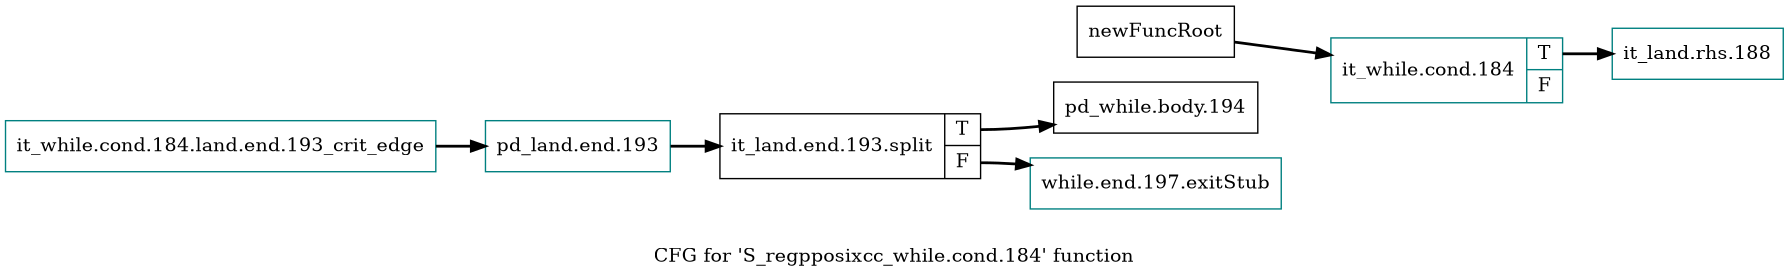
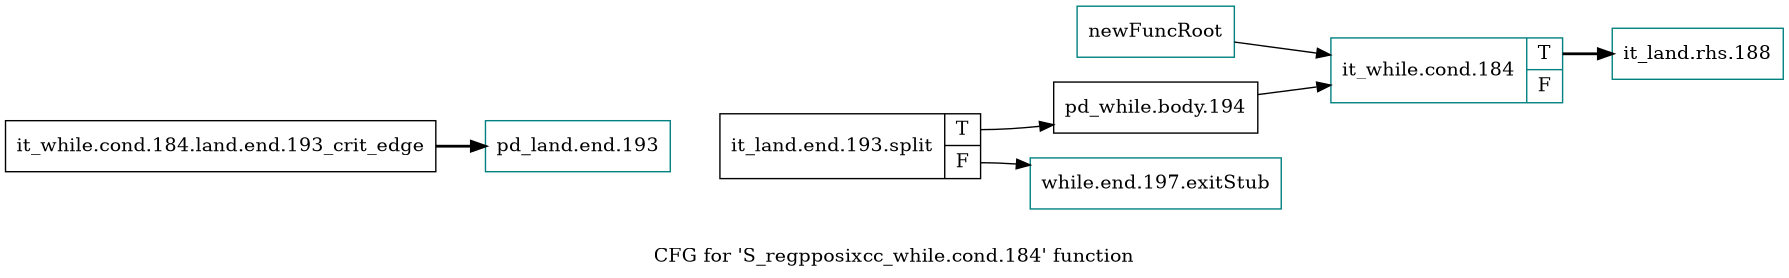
node "newFuncRoot": color black -> teal
edge "newFuncRoot" -> "it_while.cond.184": style bold -> solid
edge "pd_while.body.194" -> "it_while.cond.184": added
edge "it_land.end.193.split" -> "pd_while.body.194": style bold -> solid
node "it_while.cond.184.land.end.193_crit_edge": color teal -> black
edge "pd_land.end.193" -> "it_land.end.193.split": removed
edge "it_land.end.193.split" -> "while.end.197.exitStub": style bold -> solid
